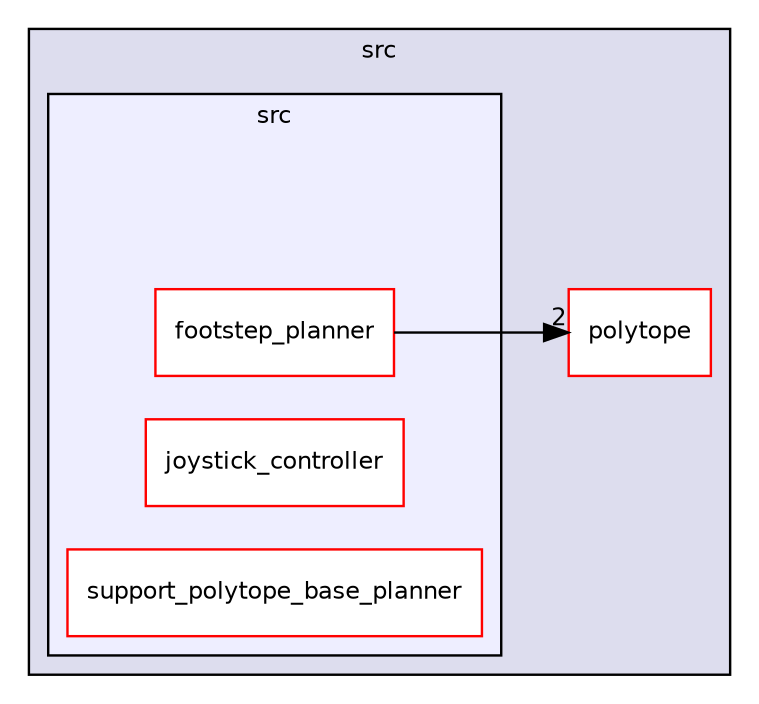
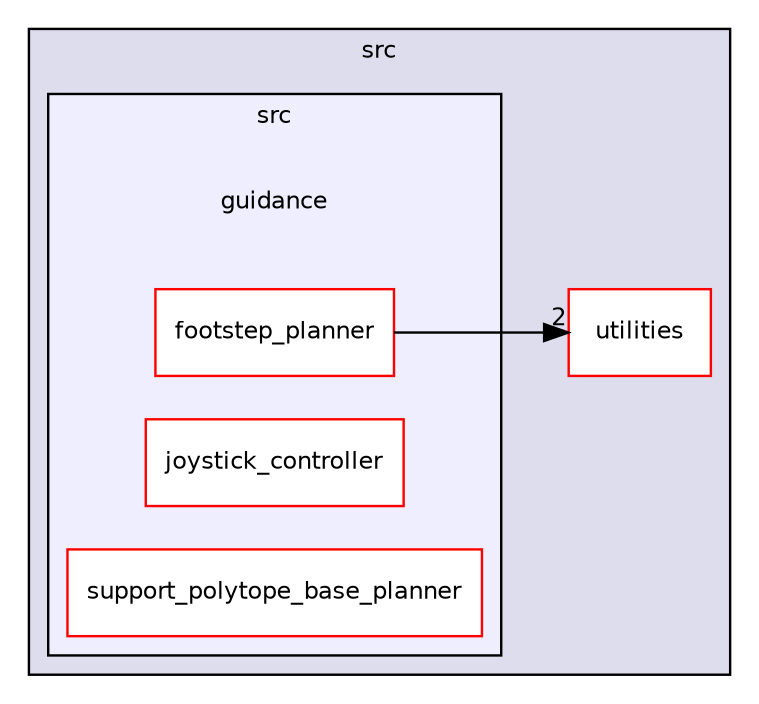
node "guidance": added
node "polytope": label "polytope" -> "utilities"
